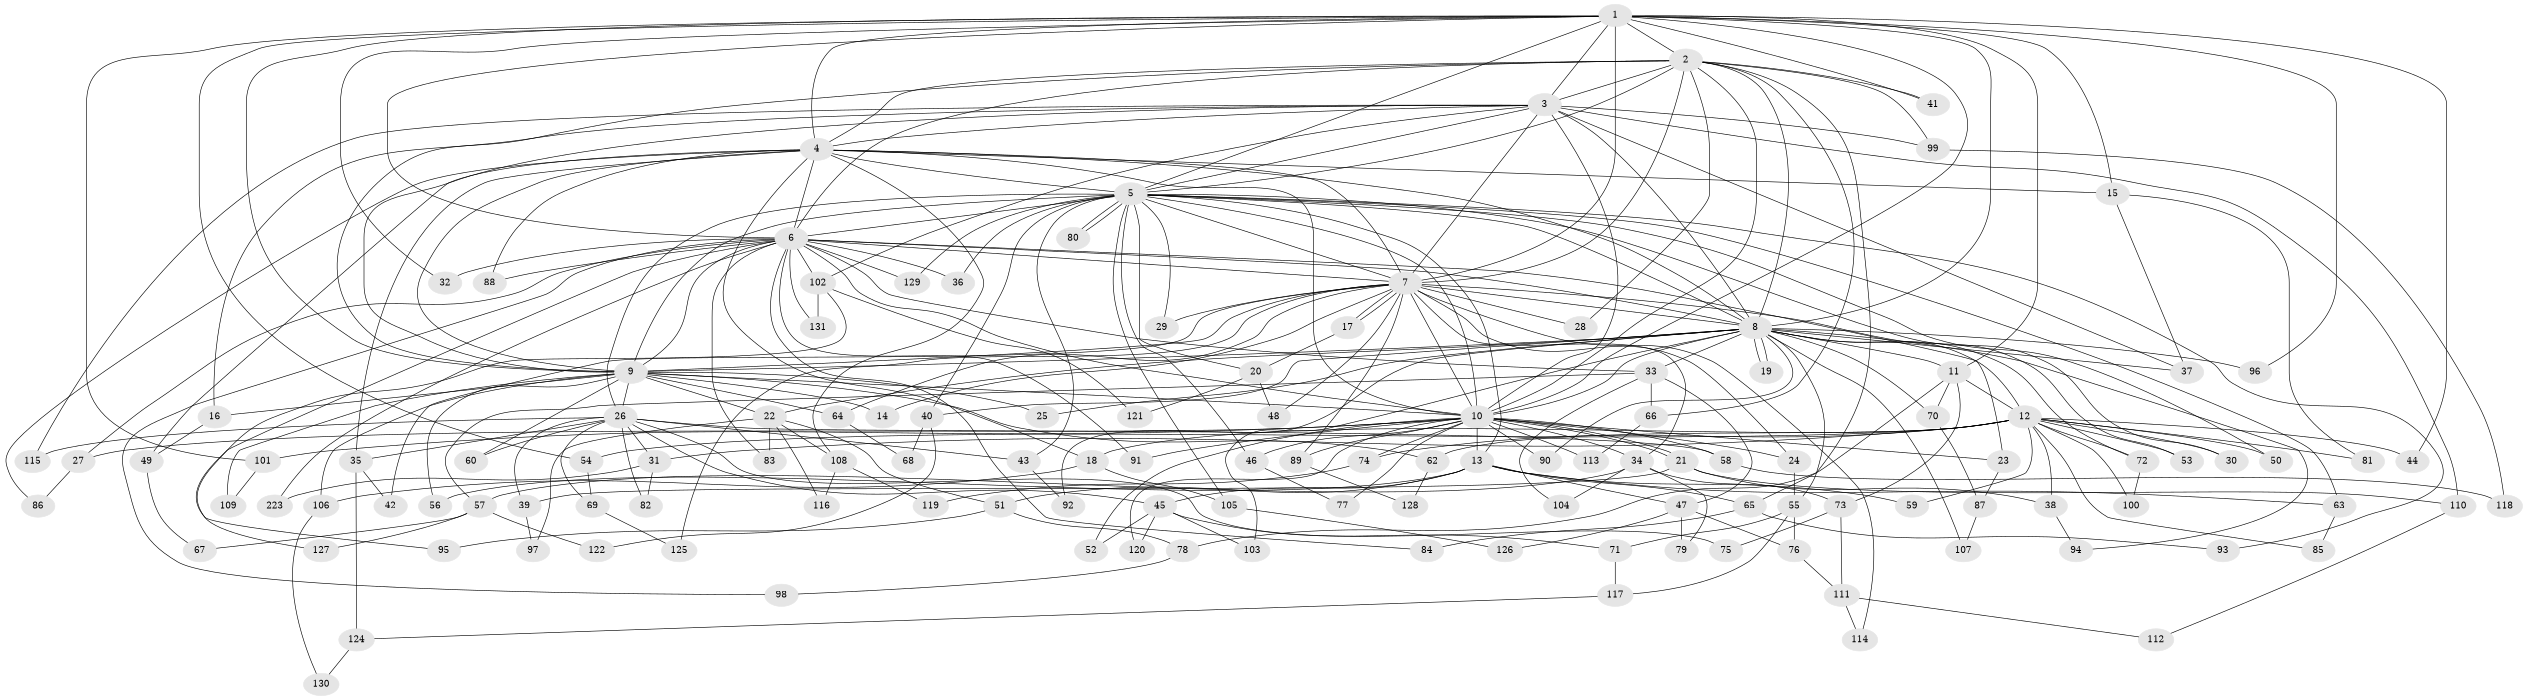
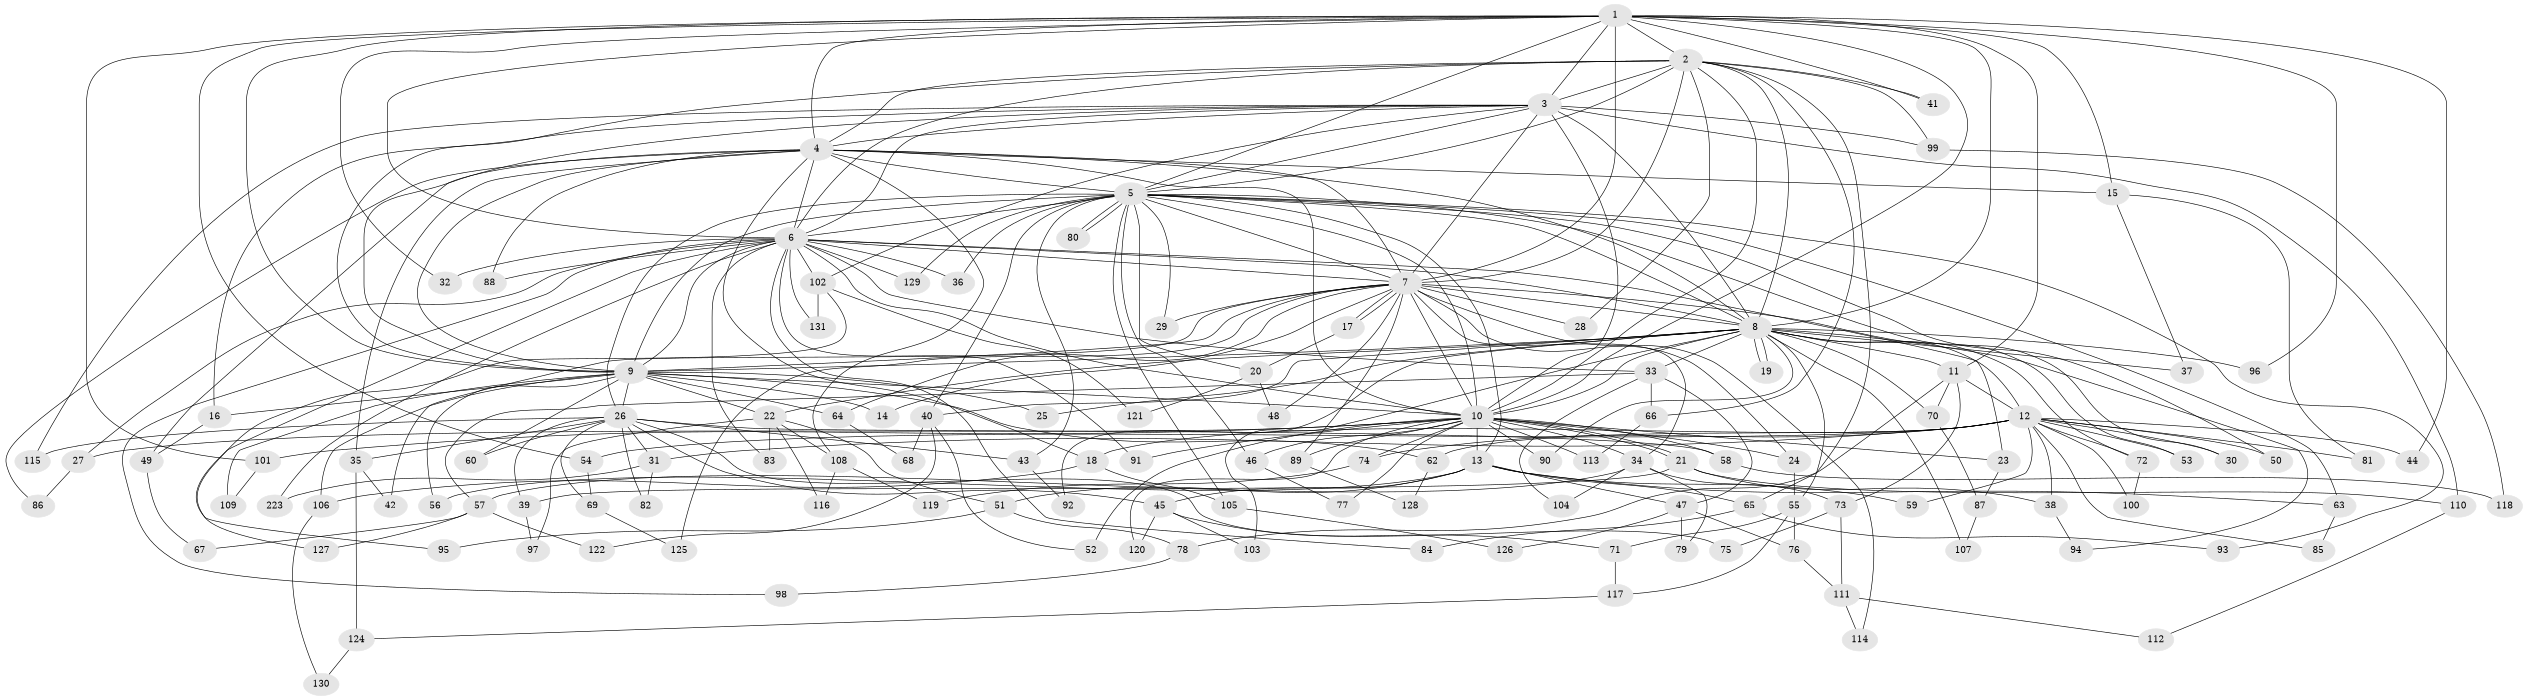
edge "3" -- "37": now "3" -- "6"
edge "45" -- "52": now "40" -- "52"
